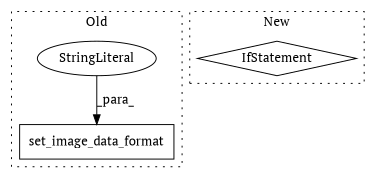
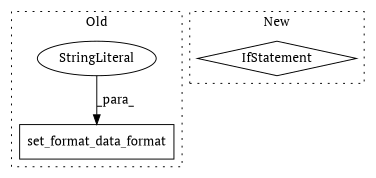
node "set_image_data_format": label "set_image_data_format" -> "set_format_data_format"
